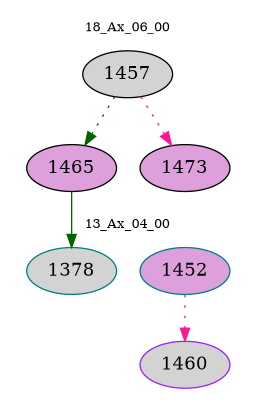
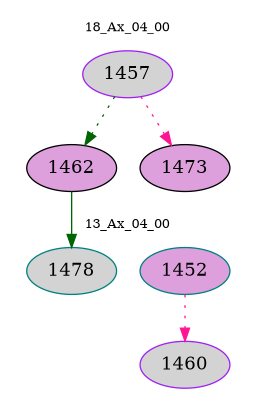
cluster "18_Ax_06_00": label "18_Ax_06_00" -> "18_Ax_04_00"
node "1457": color black -> purple
node "1465": label "1465" -> "1462"
node "1378": label "1378" -> "1478"
